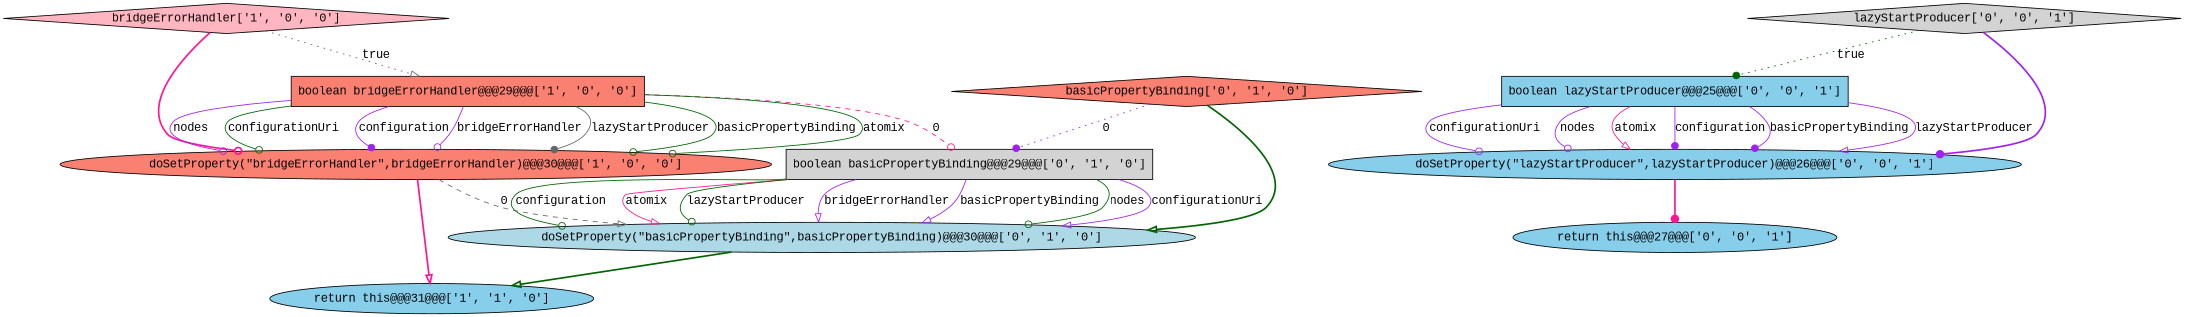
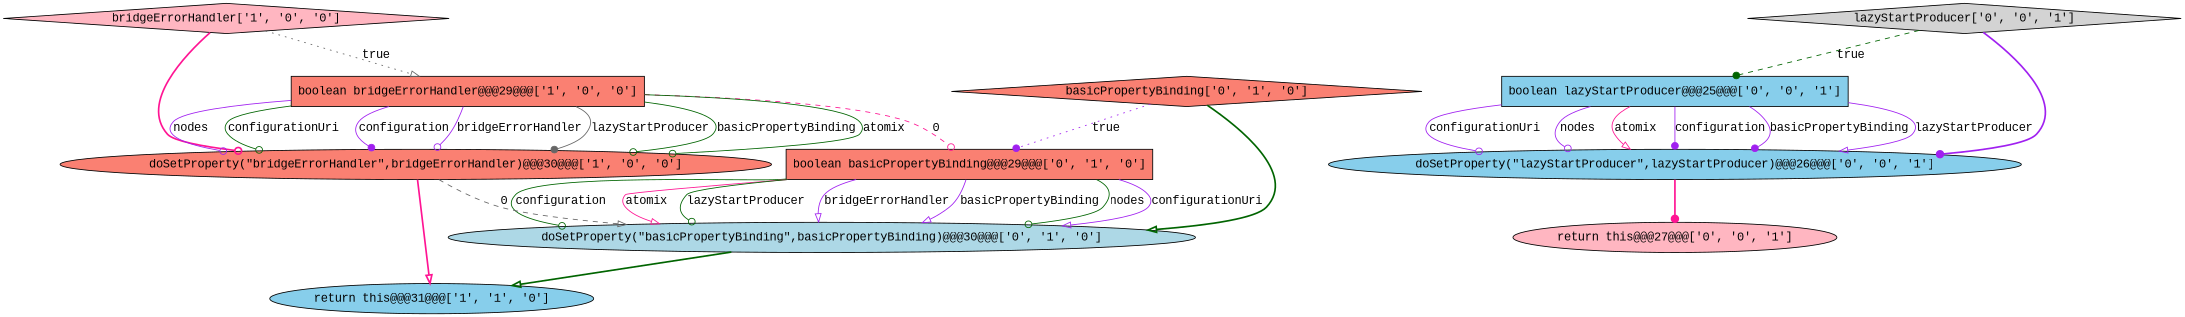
edge "lazyStartProducer['0', '0', '1']" -> "boolean lazyStartProducer@@@25@@@['0', '0', '1']": style dotted -> dashed
edge "basicPropertyBinding['0', '1', '0']" -> "boolean basicPropertyBinding@@@29@@@['0', '1', '0']": label "0" -> "true"
node "boolean basicPropertyBinding@@@29@@@['0', '1', '0']": fillcolor lightgrey -> salmon
node "return this@@@27@@@['0', '0', '1']": fillcolor skyblue -> lightpink
